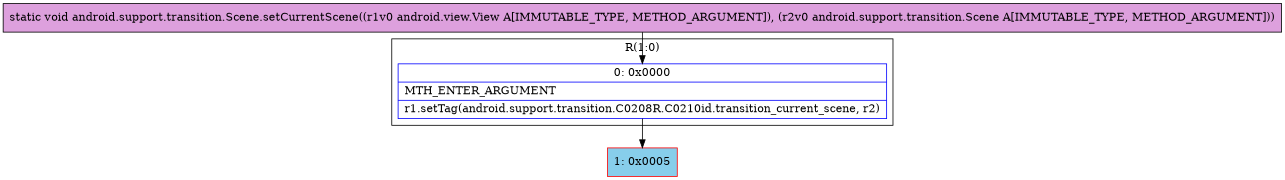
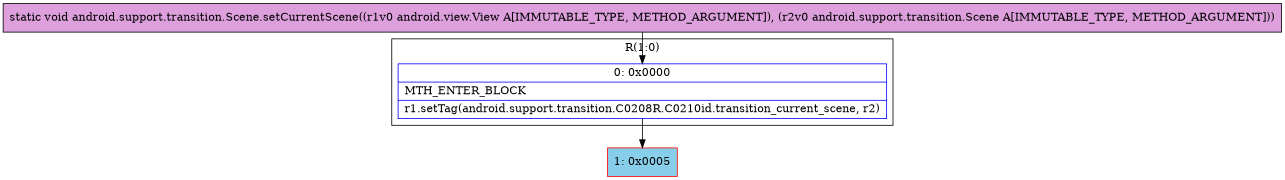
node "0: 0x0000": text "MTH_ENTER_ARGUMENT" -> "MTH_ENTER_BLOCK"
